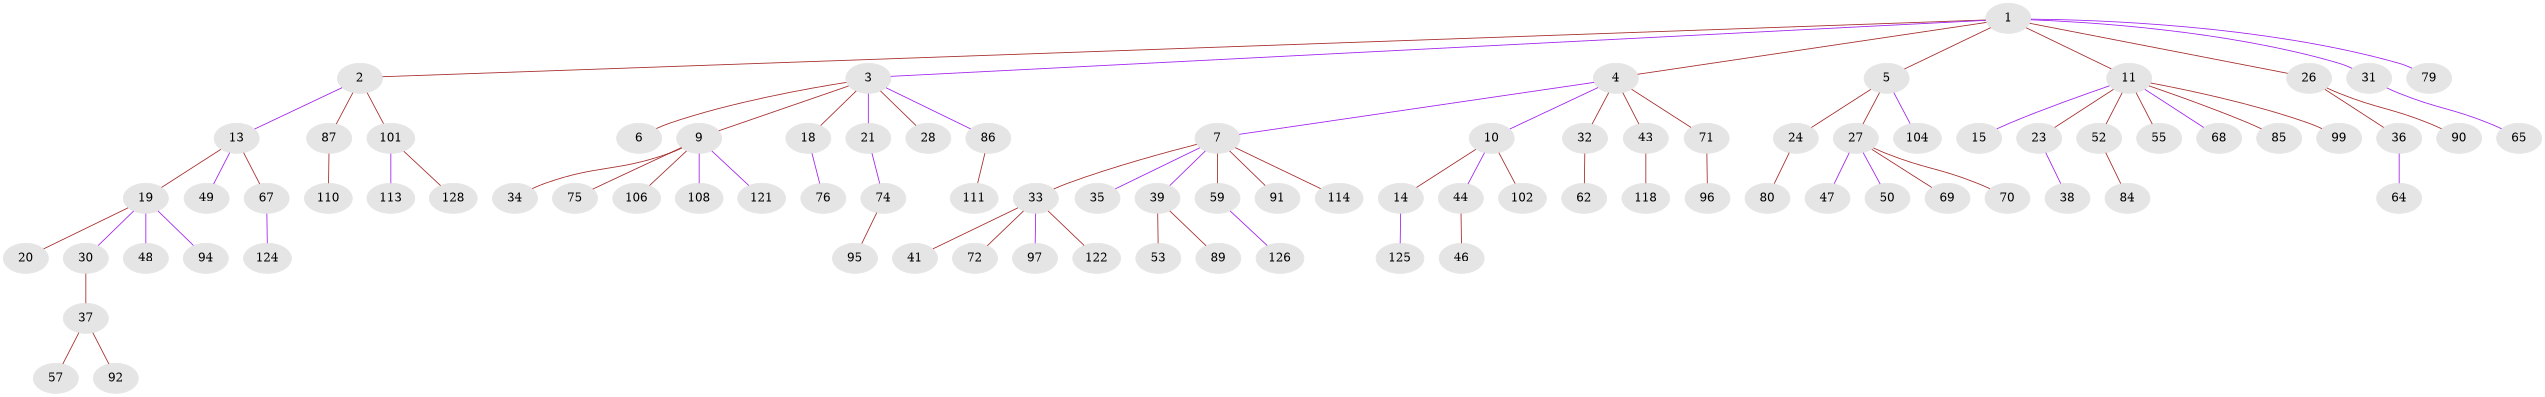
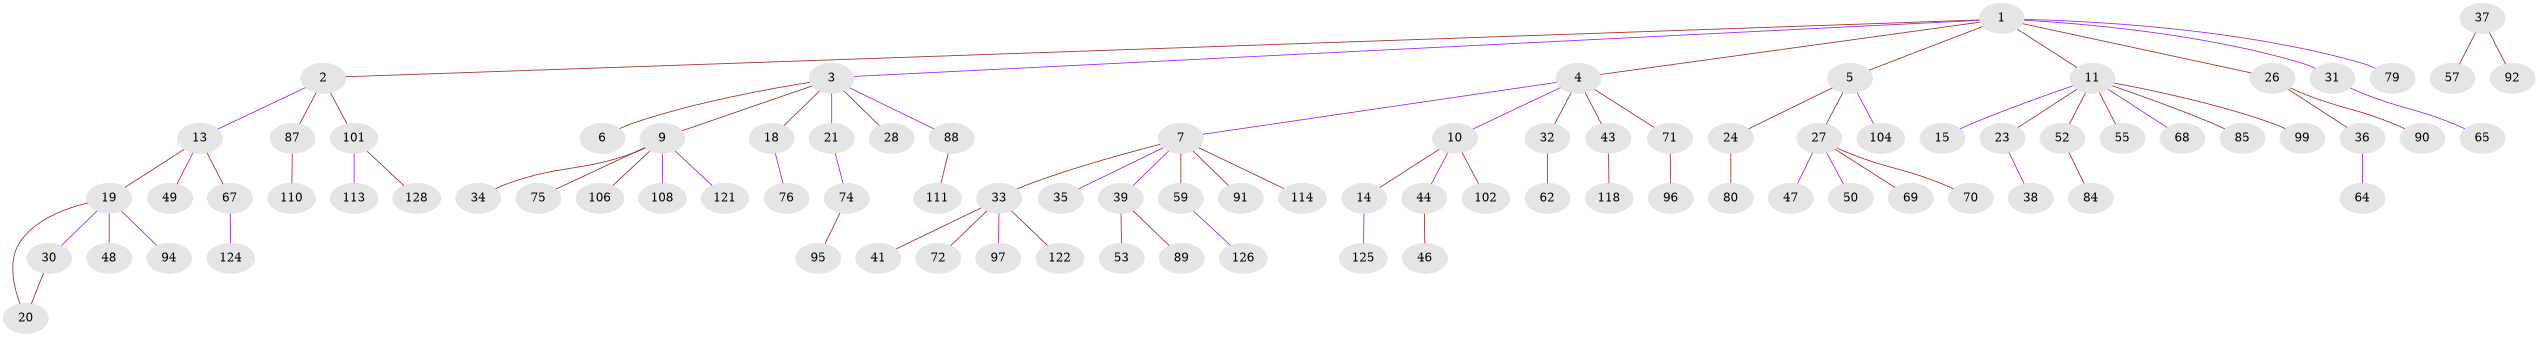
node "86": label "86" -> "88"
edge "30" -- "37": now "30" -- "20"
